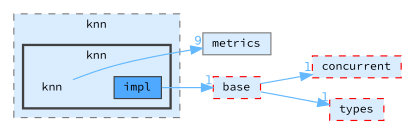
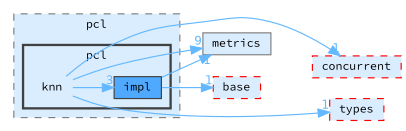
cluster "knn": label "knn" -> "pcl"
edge "impl" -> "metrics": added
edge "base" -> "concurrent": now "knn" -> "concurrent"
edge "knn" -> "impl": added
edge "base" -> "types": now "knn" -> "types"
